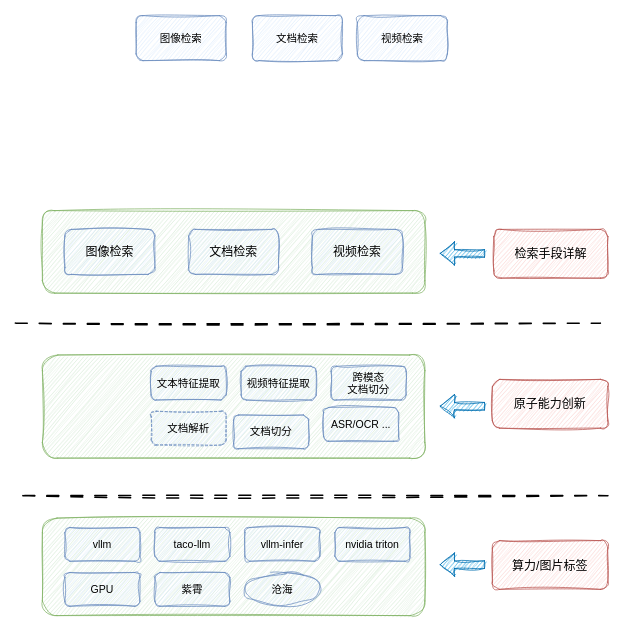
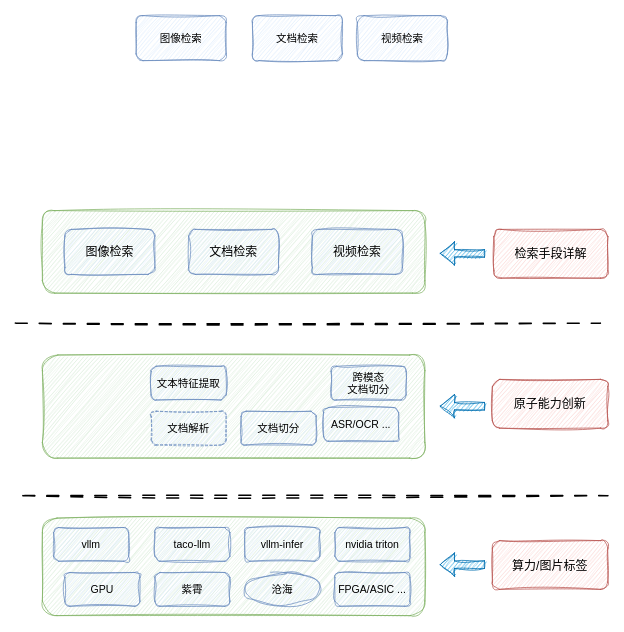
node "视频特征提取": removed
node "文档切分": moved (271, 432) -> (279, 428)
node "vllm": moved (102, 544) -> (91, 544)
node "FPGA/ASIC ...": added
